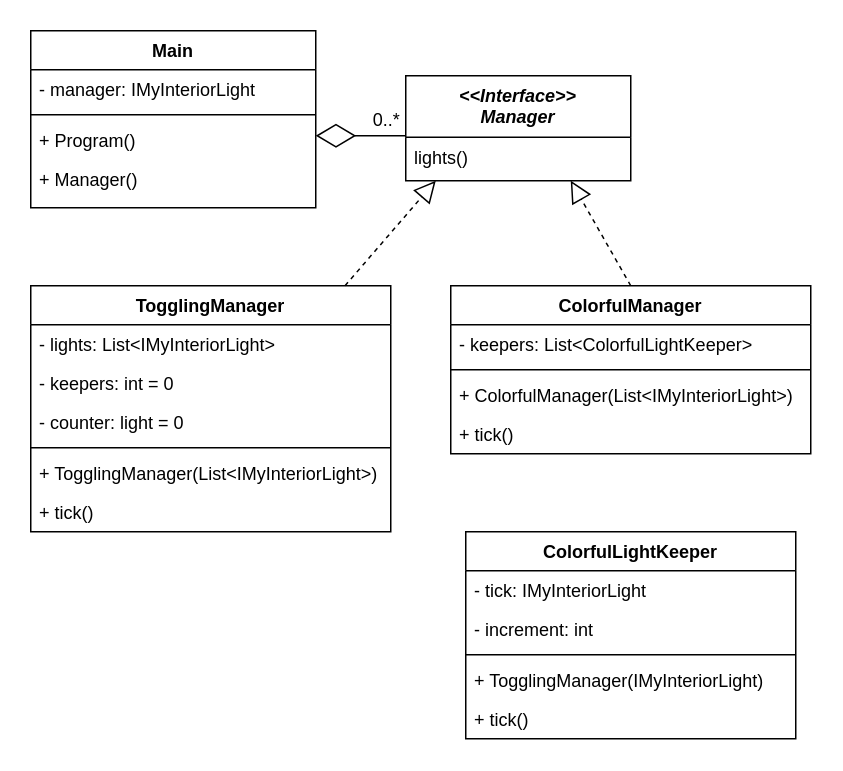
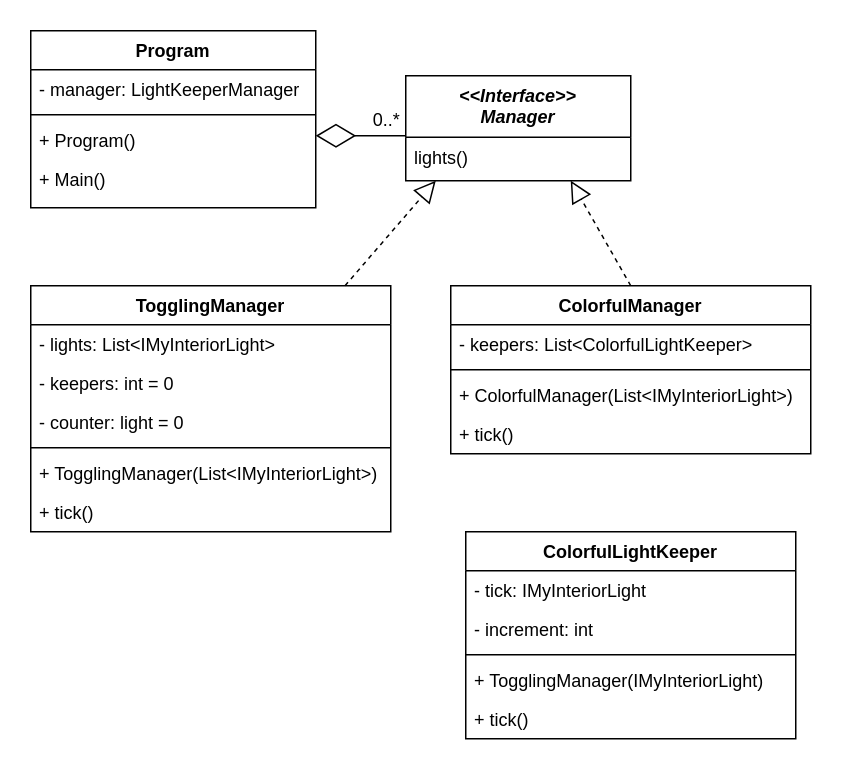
node "Main": label "Main" -> "Program"
node "- manager: IMyInteriorLight": label "- manager: IMyInteriorLight" -> "- manager: LightKeeperManager"
node "+ Manager()": label "+ Manager()" -> "+ Main()"
